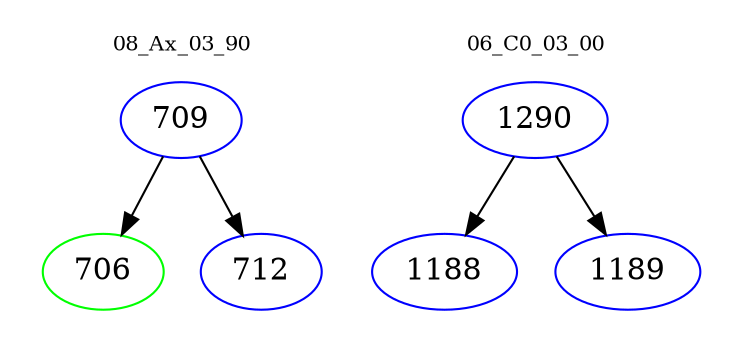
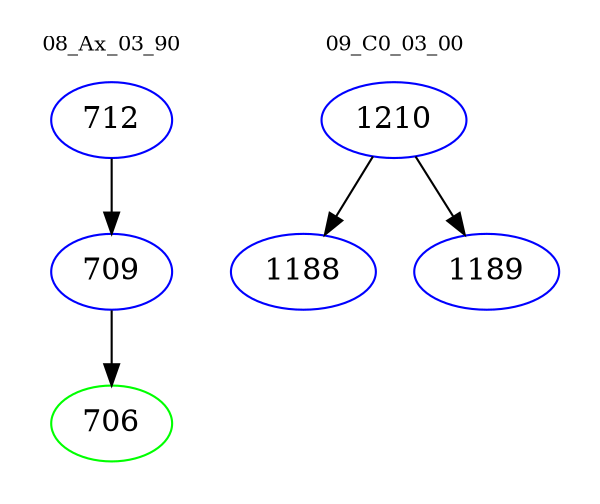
cluster "06_C0_03_00": label "06_C0_03_00" -> "09_C0_03_00"
node "1290": label "1290" -> "1210"
edge "709" -> "712": reversed
